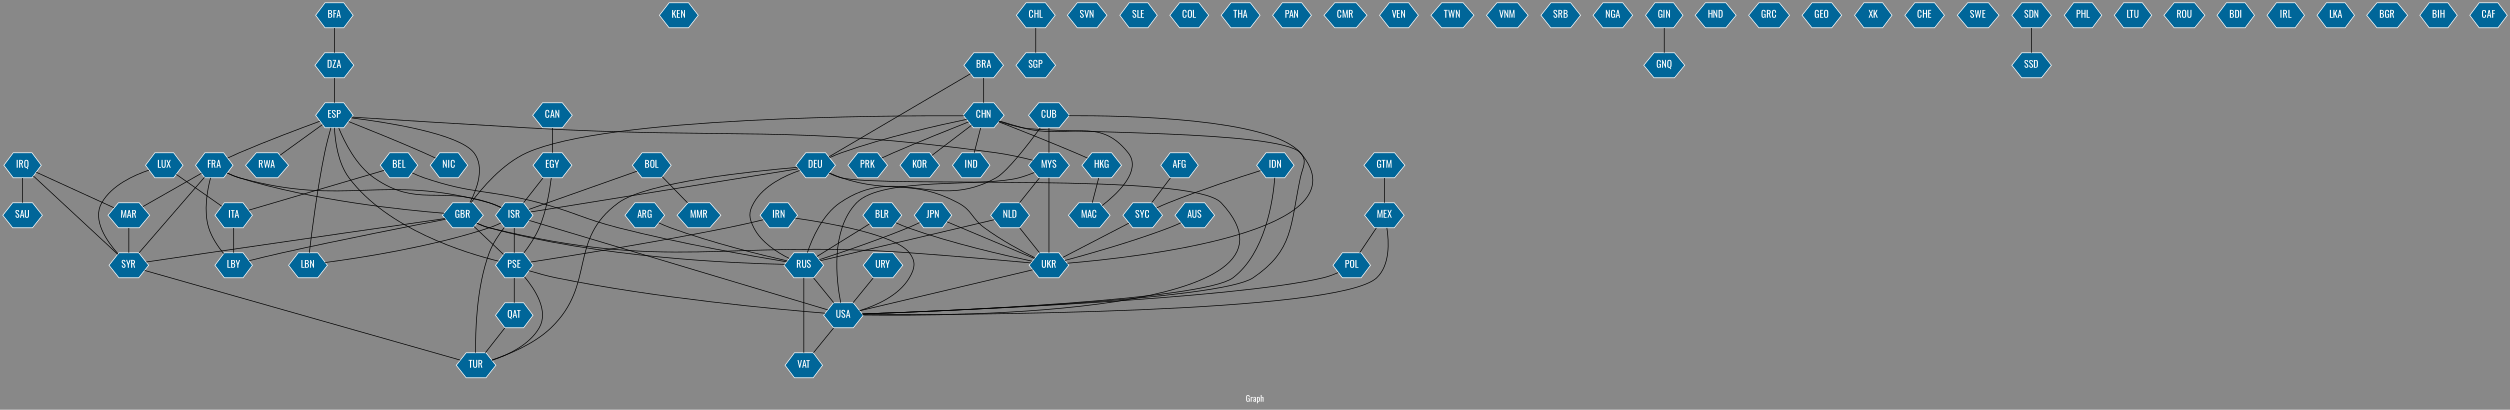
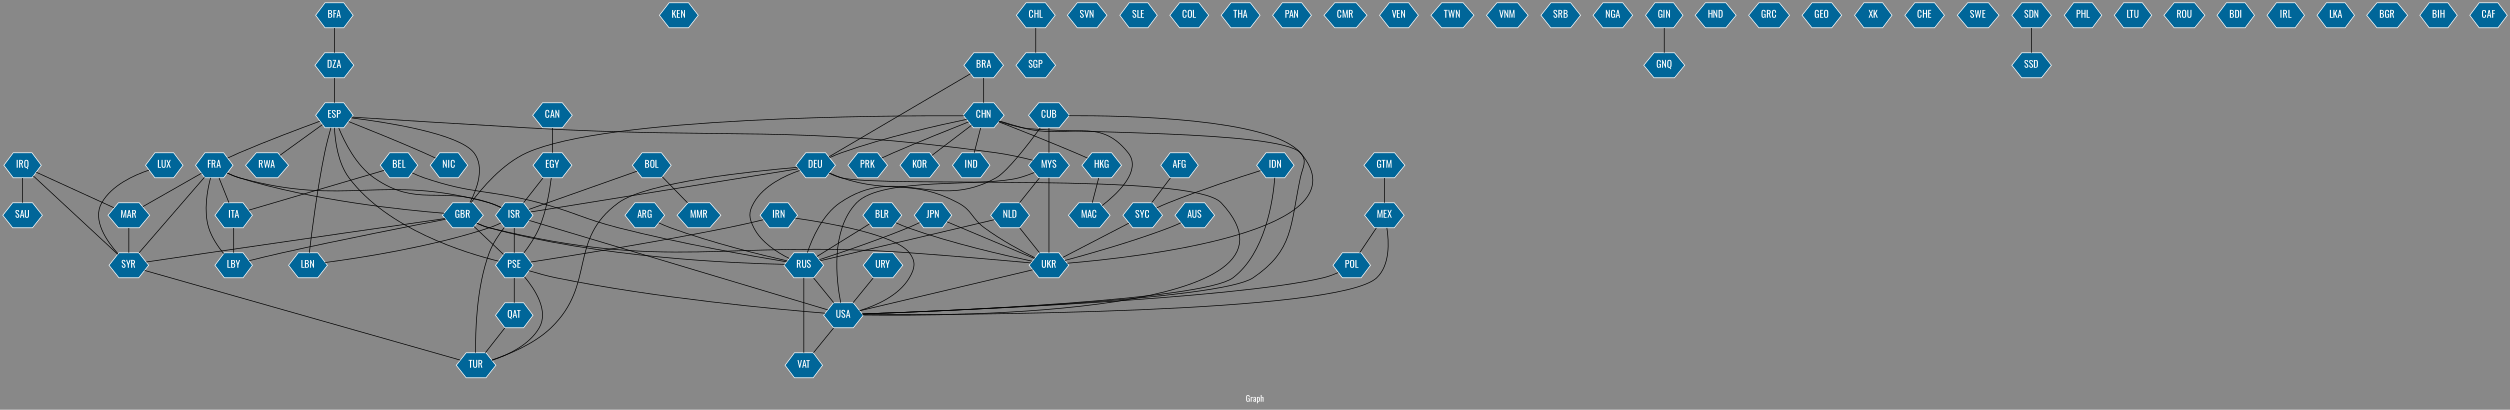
edge "LUX" -- "ITA": now "FRA" -- "ITA"
